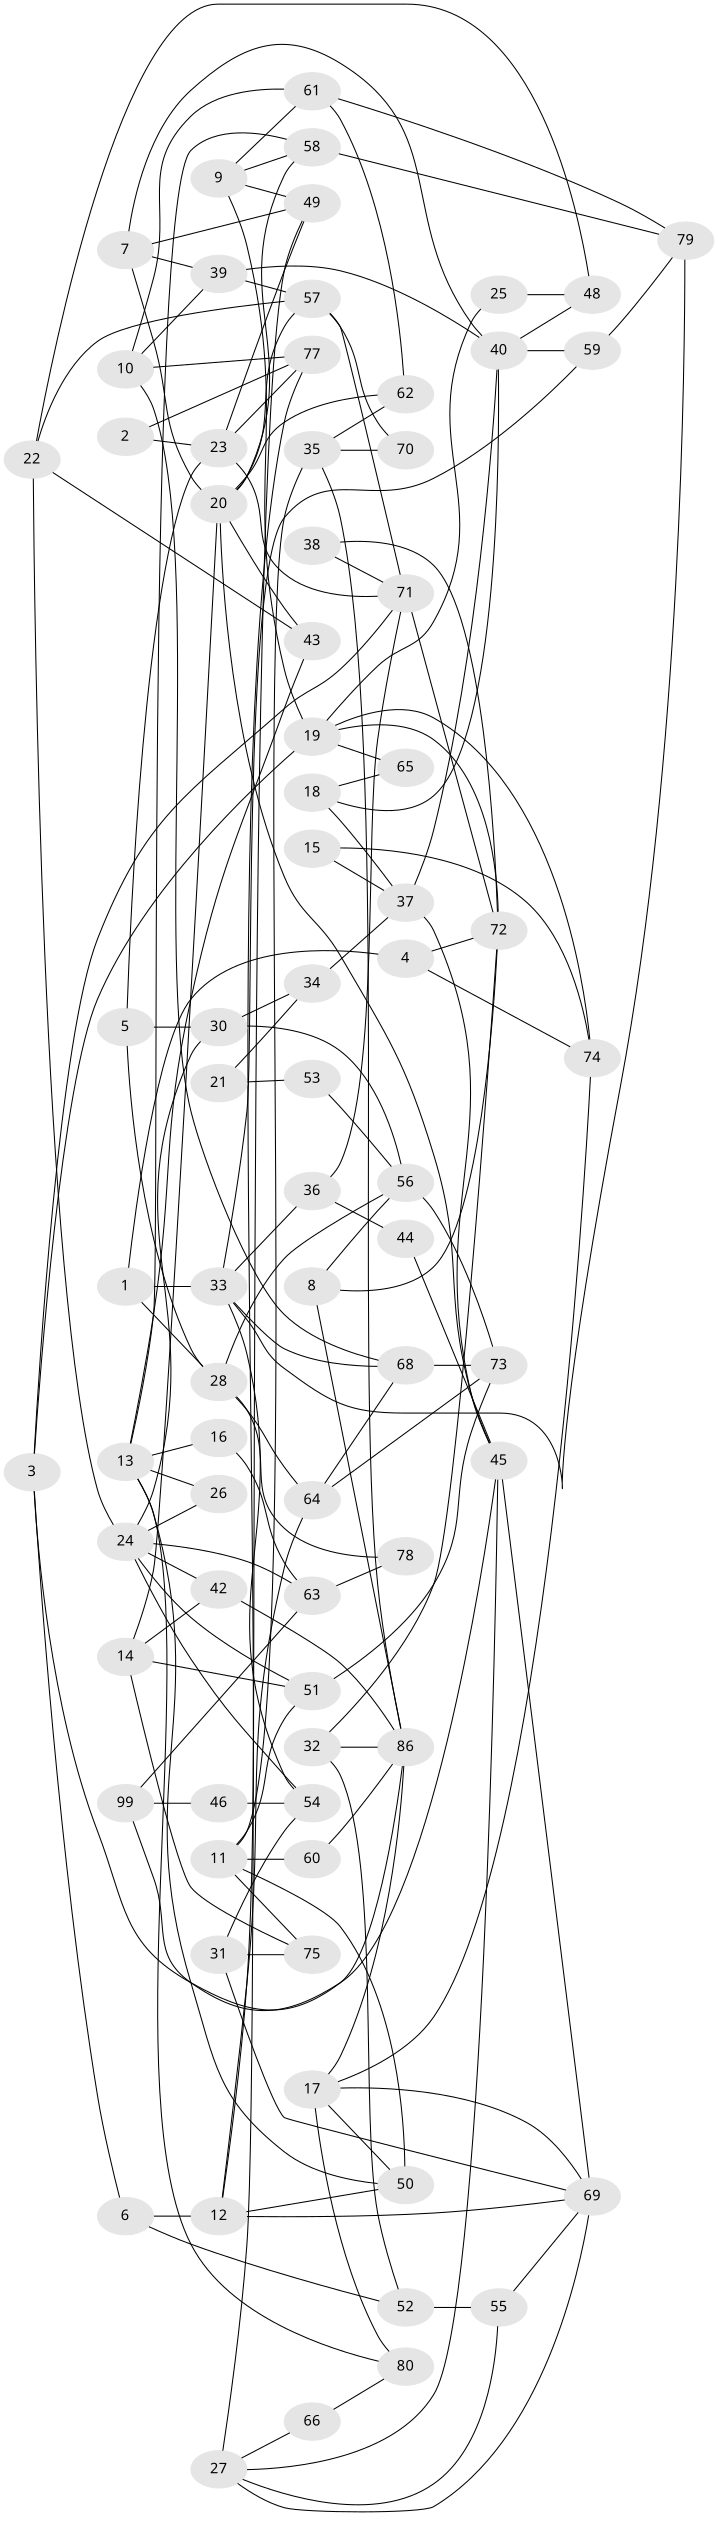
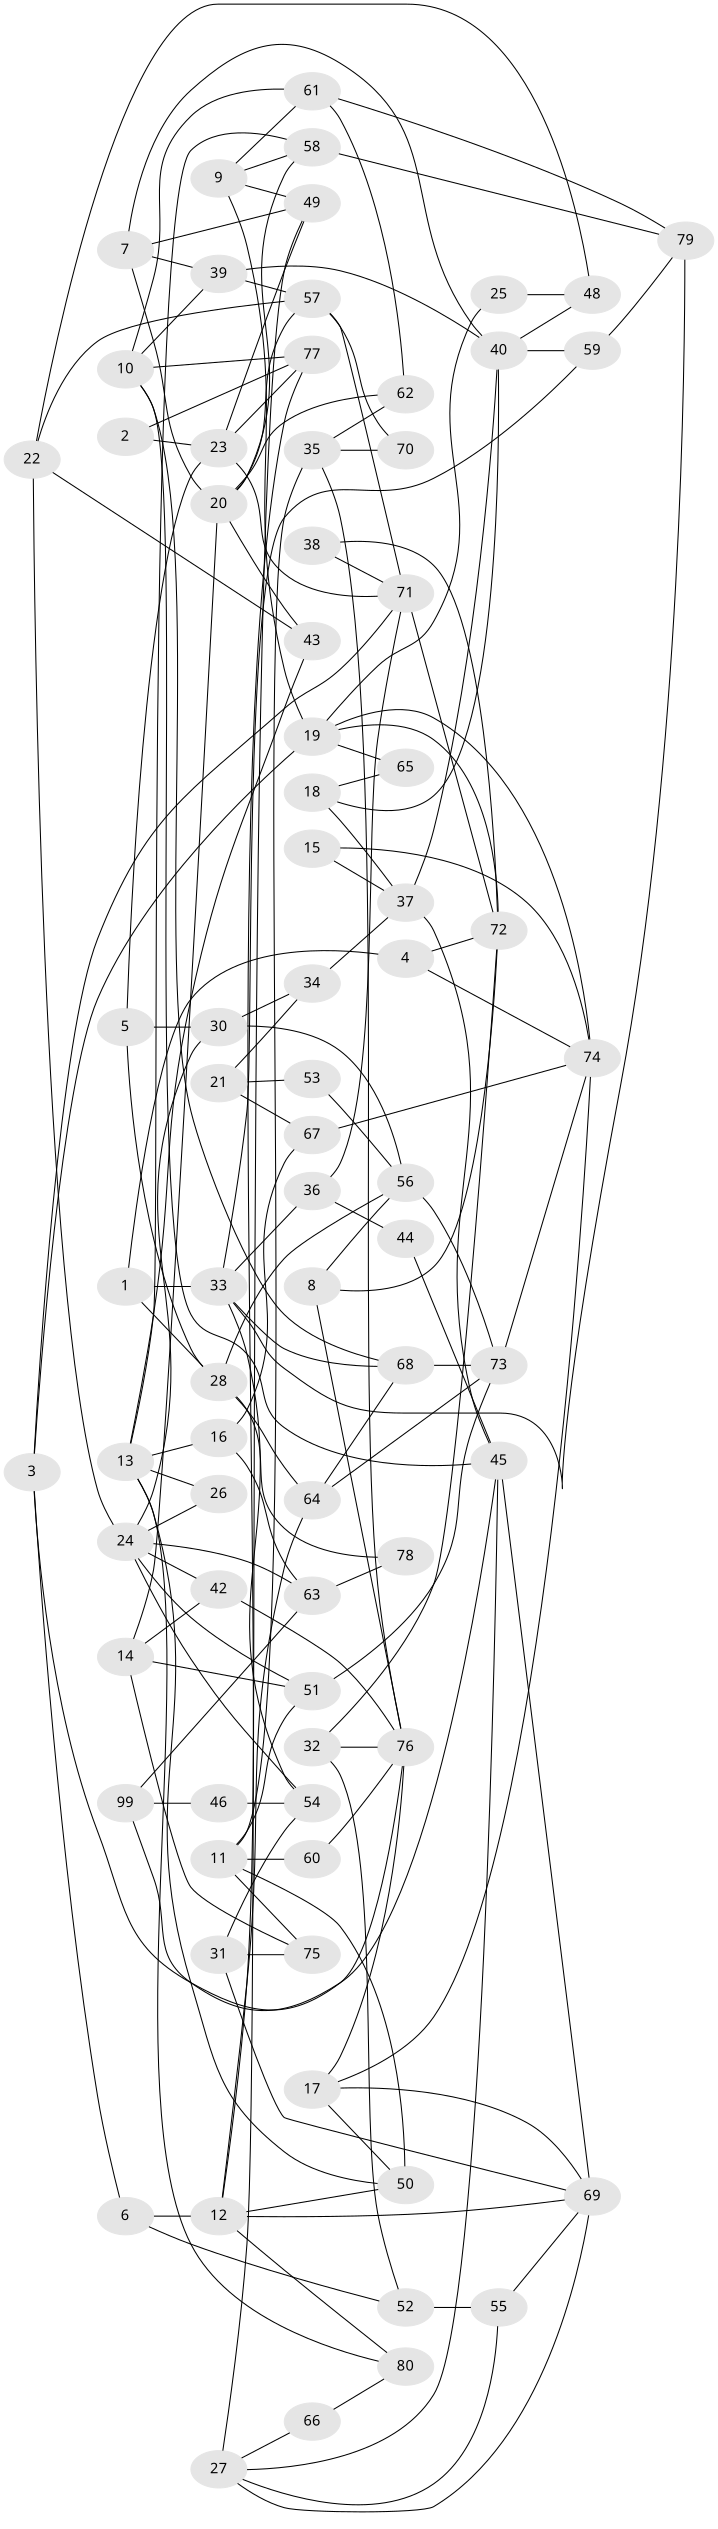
edge "20" -- "45": now "10" -- "45"
node "67": added
edge "74" -- "73": added
node "86": label "86" -> "76"
edge "17" -- "80": now "12" -- "80"
